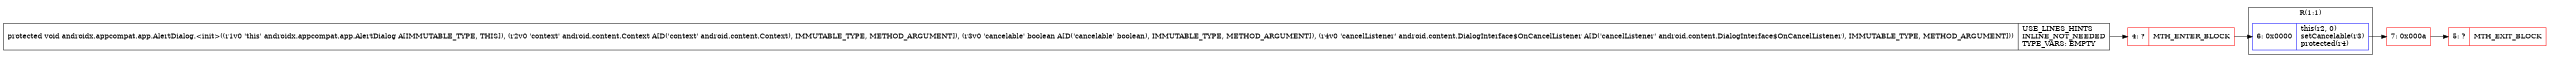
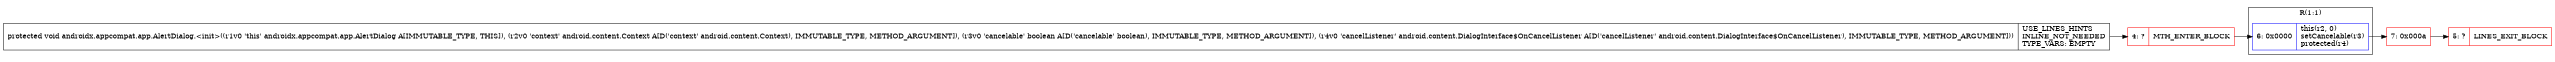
node "5: ?": text "MTH_EXIT_BLOCK" -> "LINES_EXIT_BLOCK"
